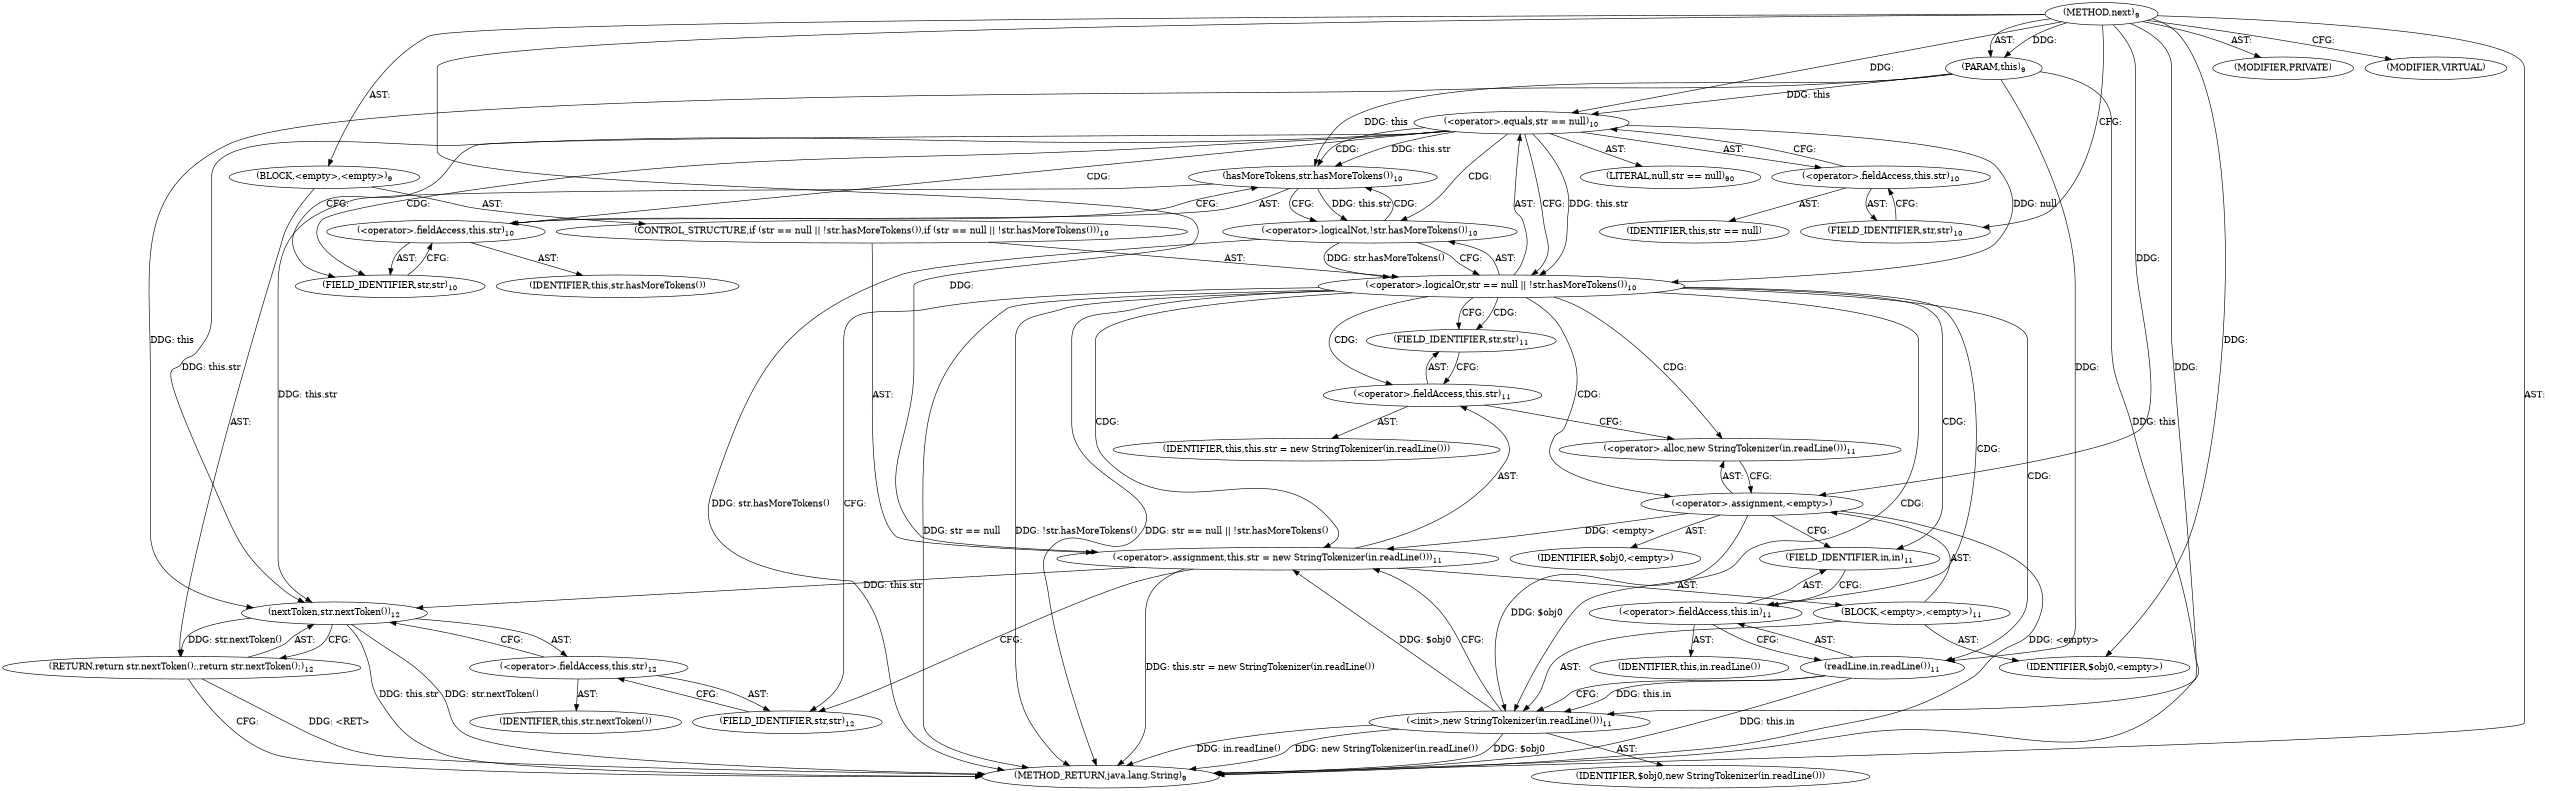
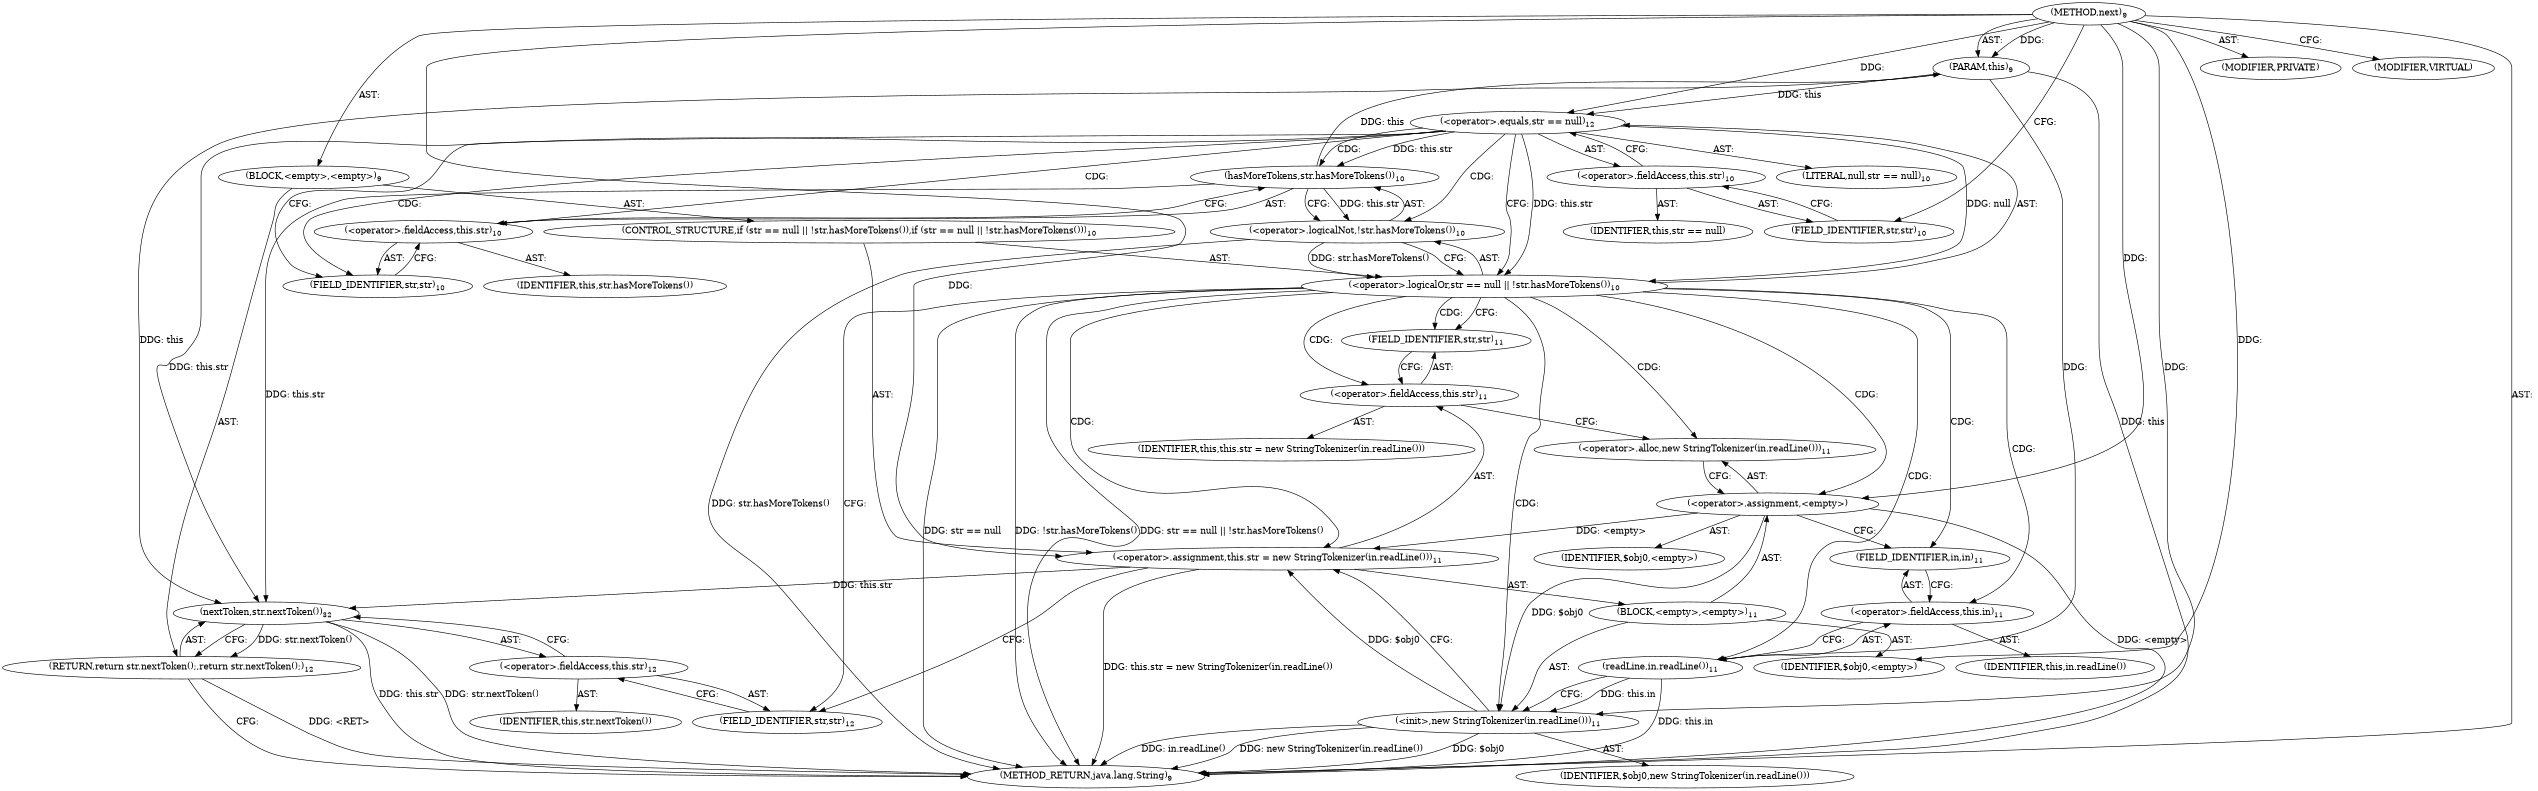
edge "(PARAM,this)" -> "(hasMoreTokens,str.hasMoreTokens())": reversed
node "(<operator>.equals,str == null)": text "10" -> "12"
node "(LITERAL,null,str == null)": text "90" -> "10"
edge "(<operator>.logicalNot,!str.hasMoreTokens())" -> "(hasMoreTokens,str.hasMoreTokens())": label "CDG: " -> "AST: "
node "(nextToken,str.nextToken())": text "12" -> "32"
